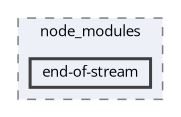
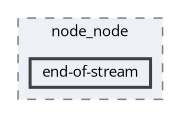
cluster "node_modules": label "node_modules" -> "node_node"
